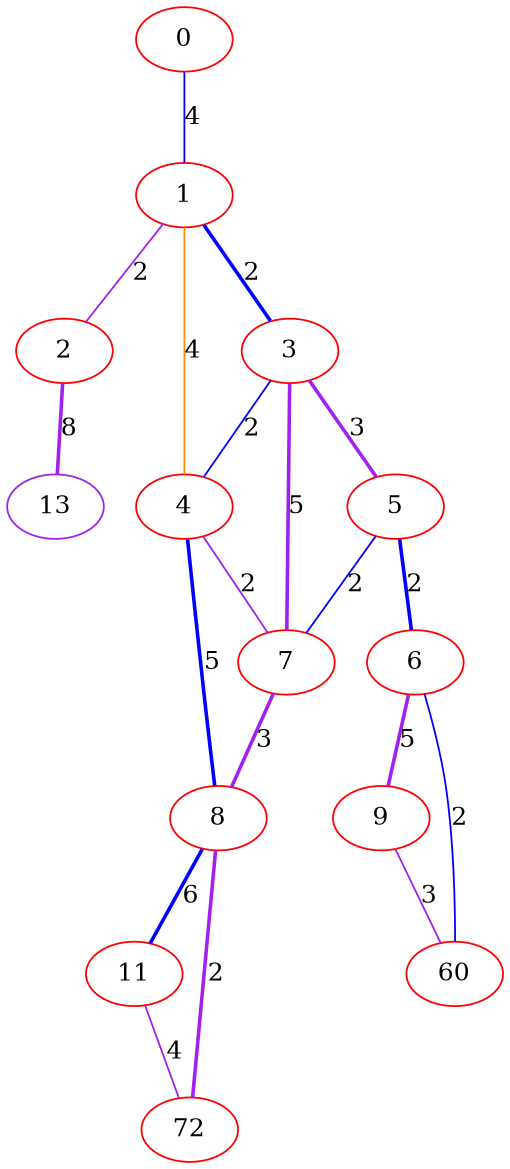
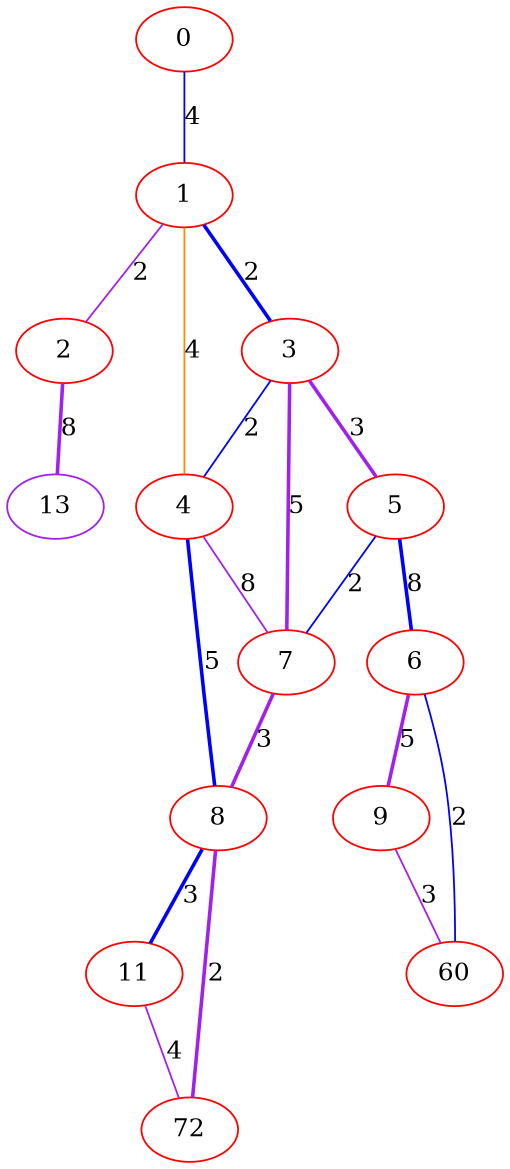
edge "4" -- "7": label "2" -> "8"
edge "5" -- "6": label "2" -> "8"
edge "8" -- "11": label "6" -> "3"
